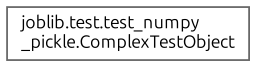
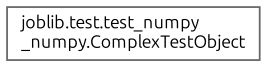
node "joblib.test.test_numpy _pickle.ComplexTestObject": label "joblib.test.test_numpy _pickle.ComplexTestObject" -> "joblib.test.test_numpy _numpy.ComplexTestObject"
